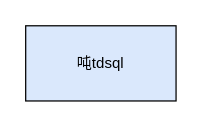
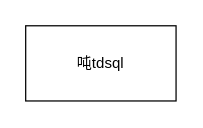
node "吨tdsql": fillcolor #dae8fc -> #ffffff
